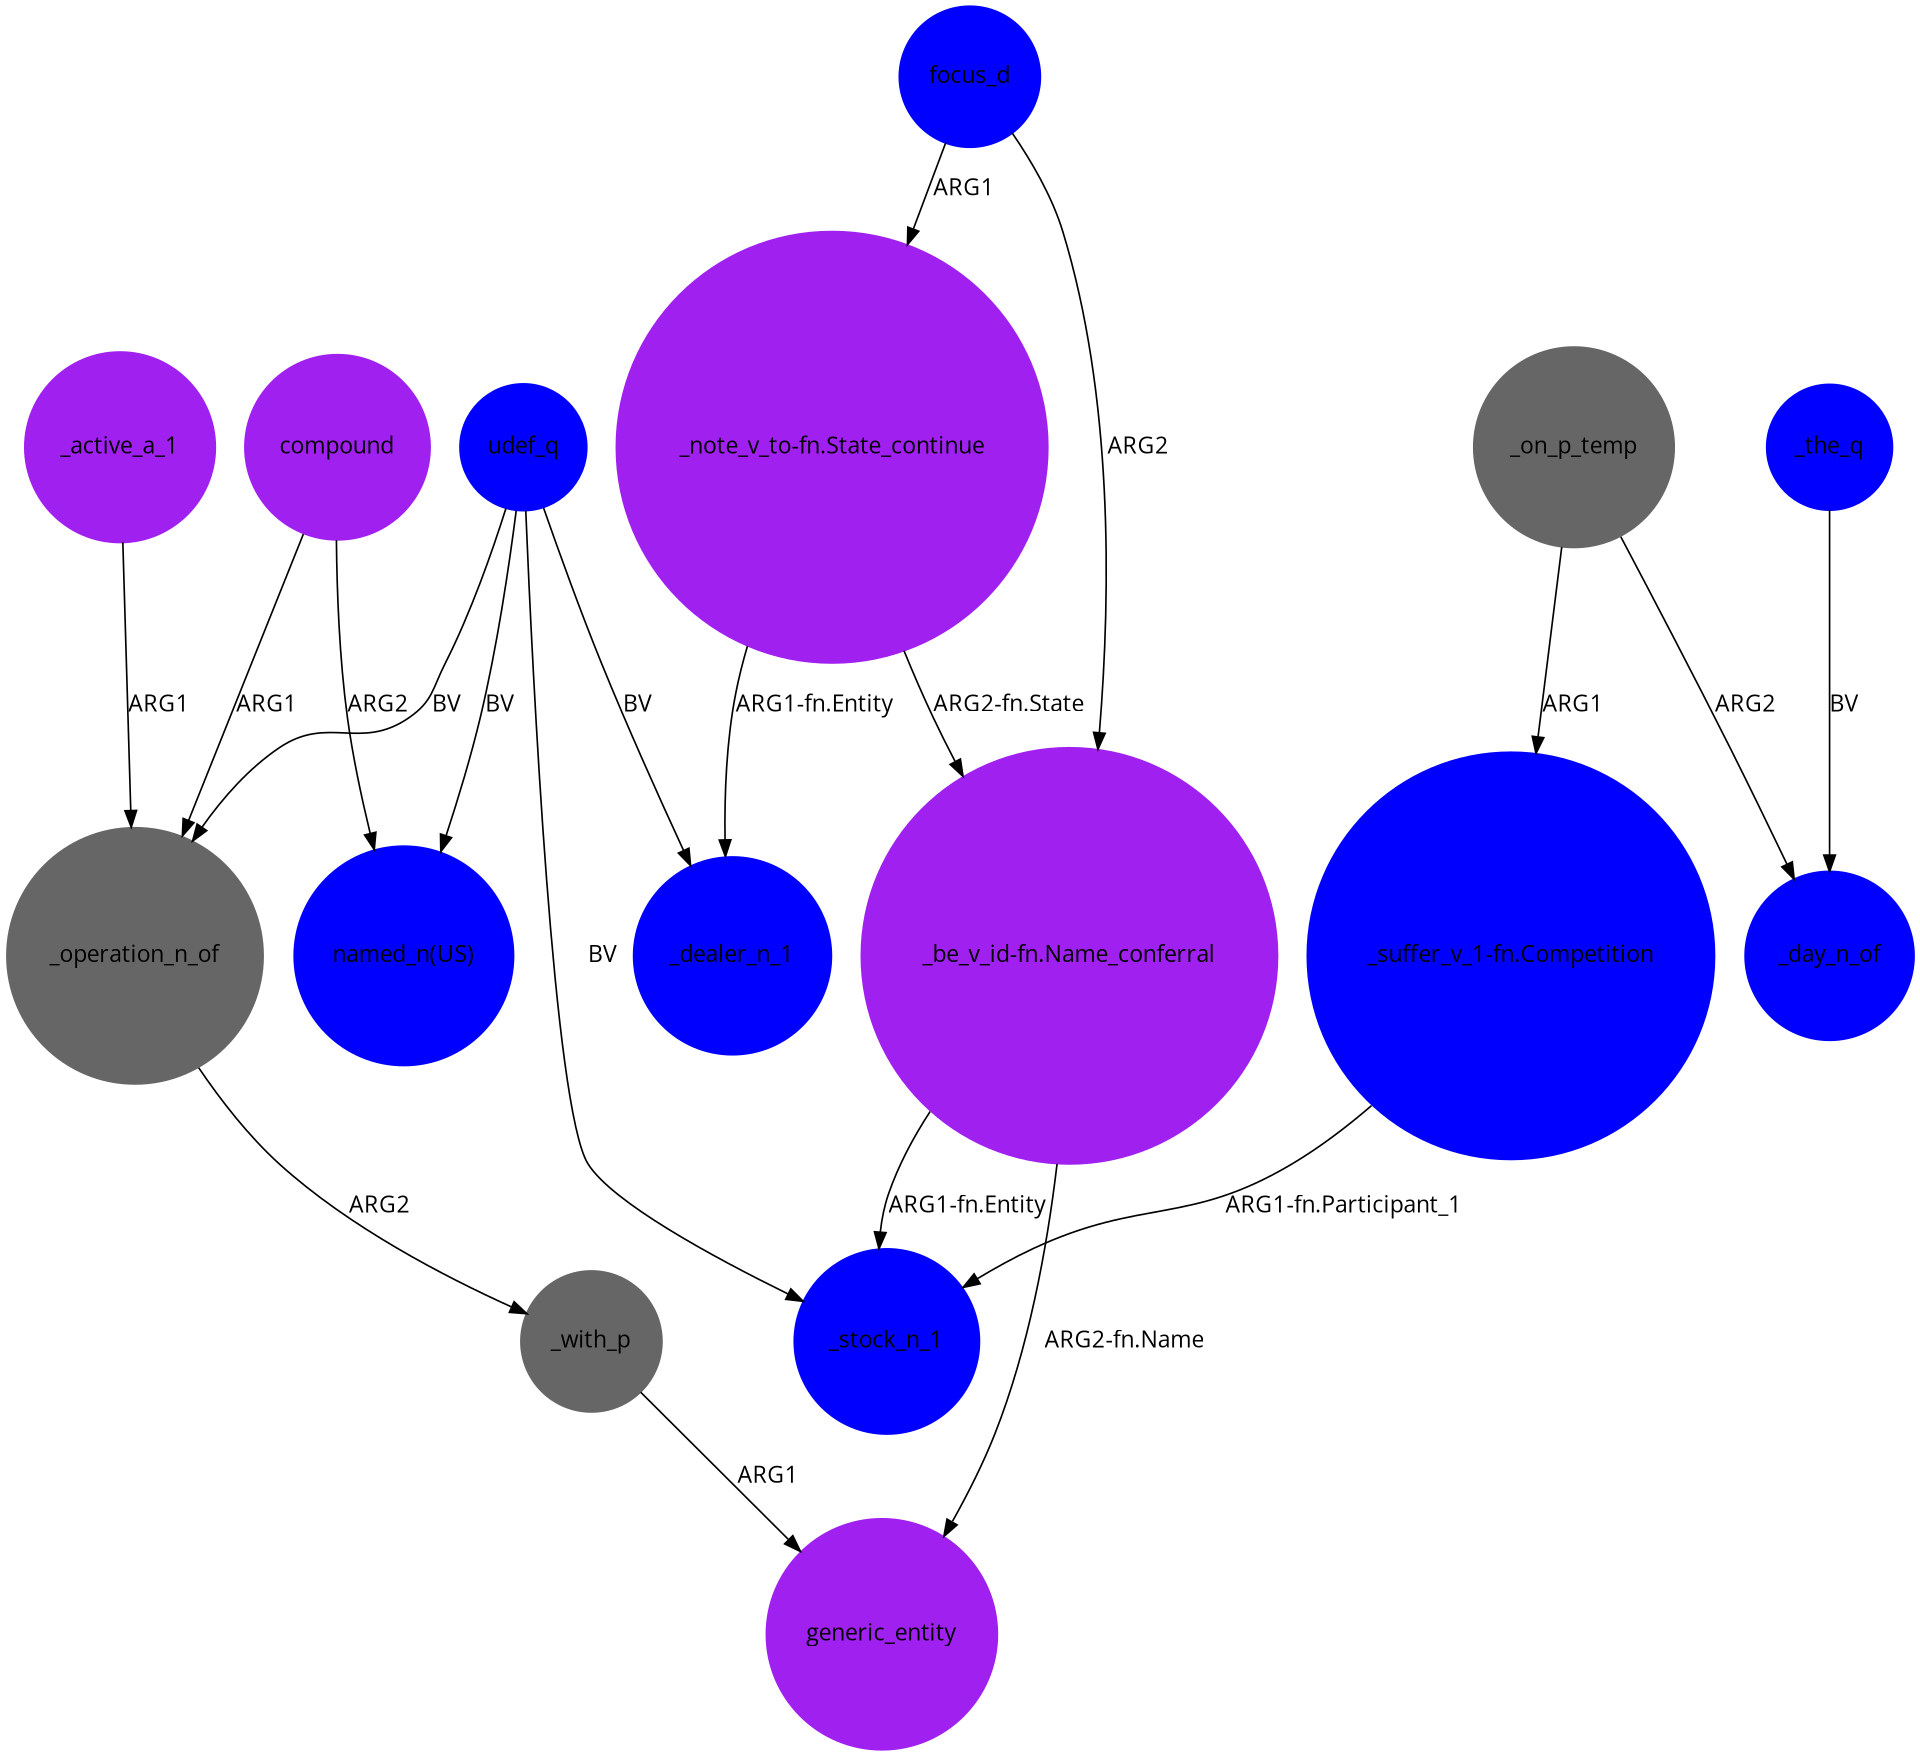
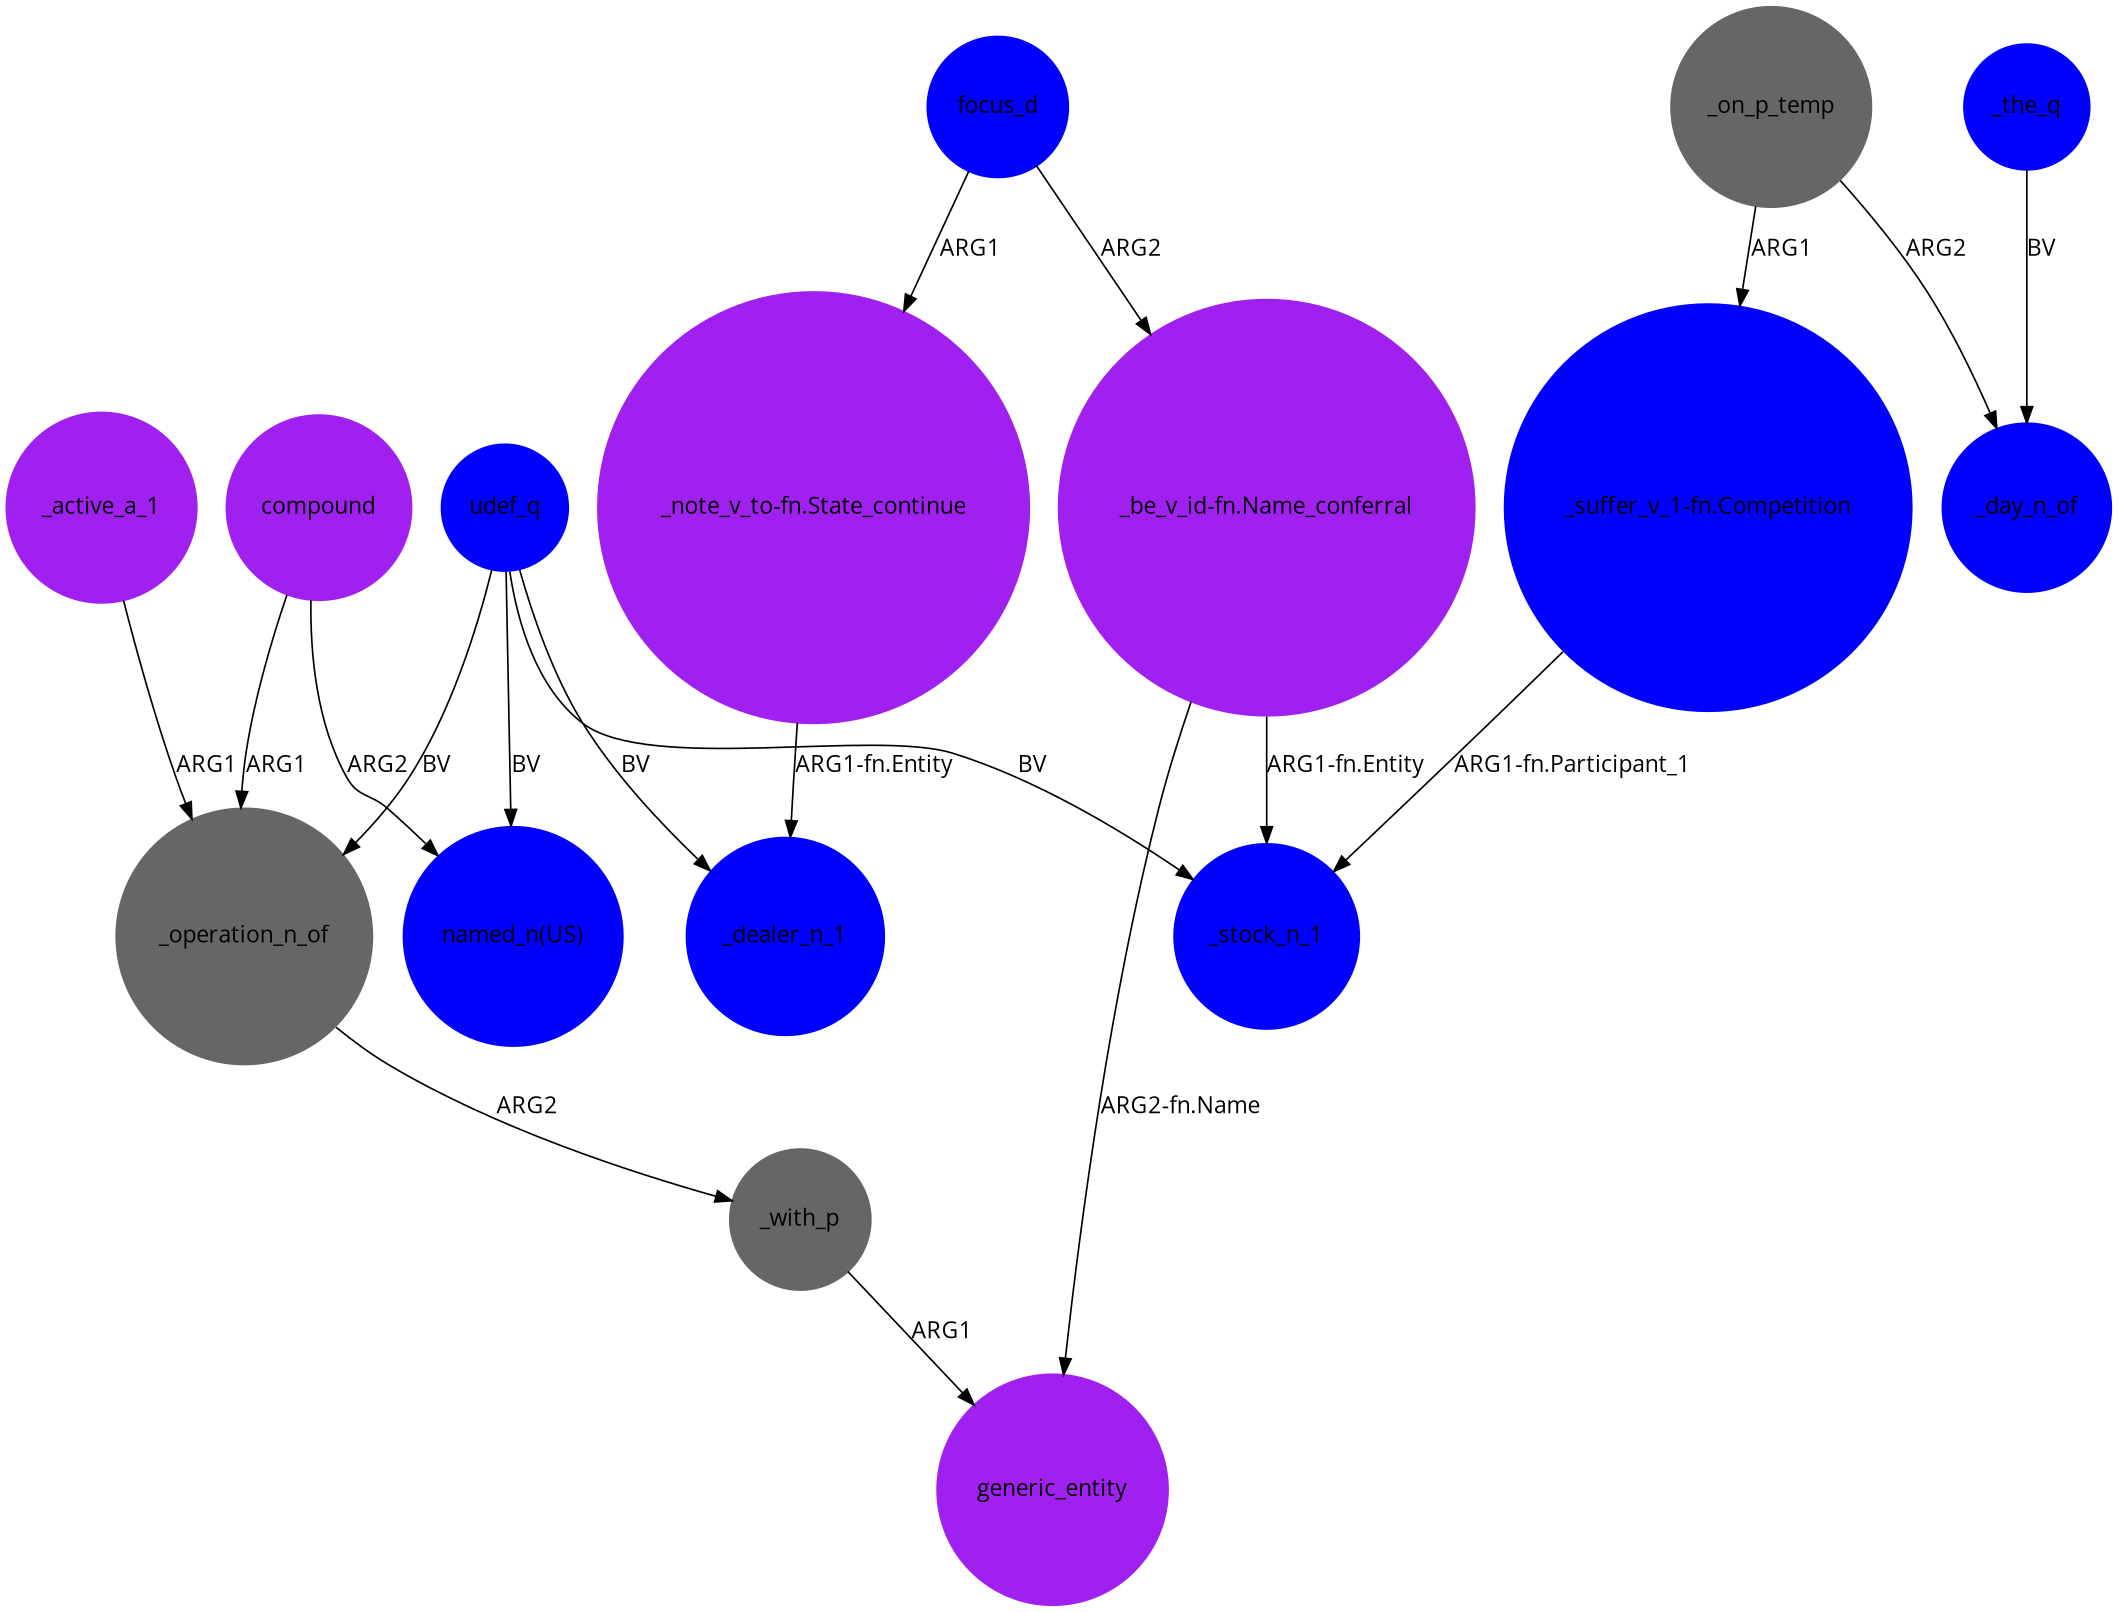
edge "_note_v_to-fn.State_continue" -> "_be_v_id-fn.Name_conferral": removed, label "ARG2-fn.State"
